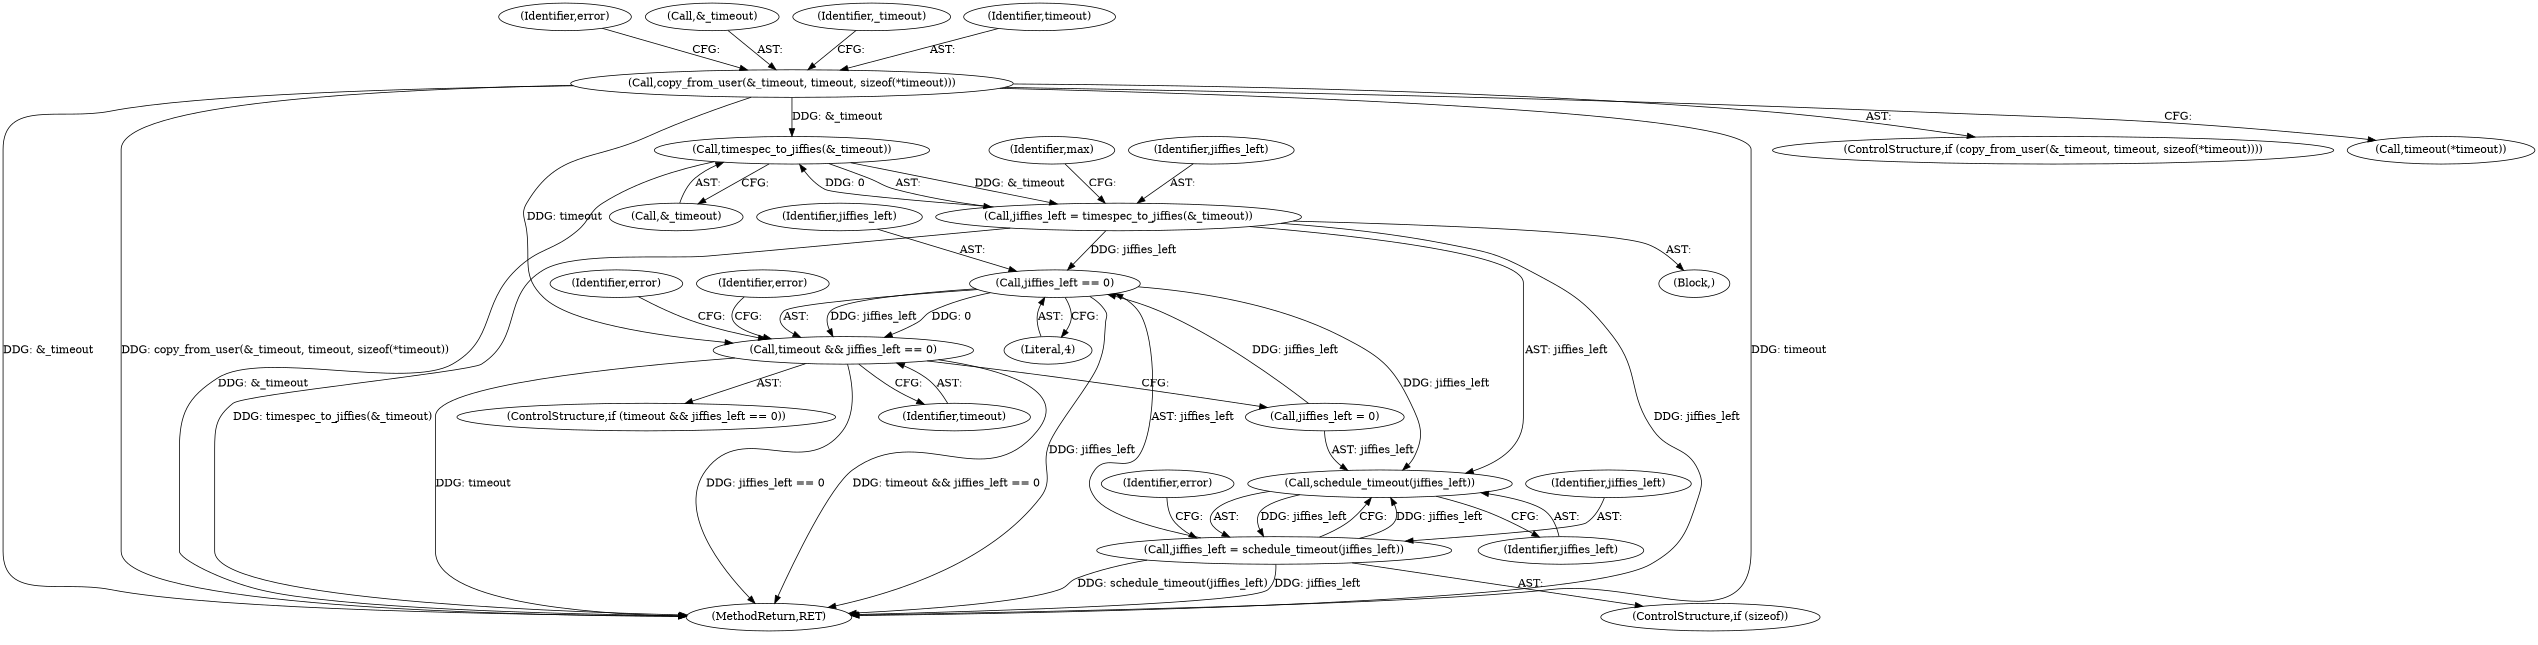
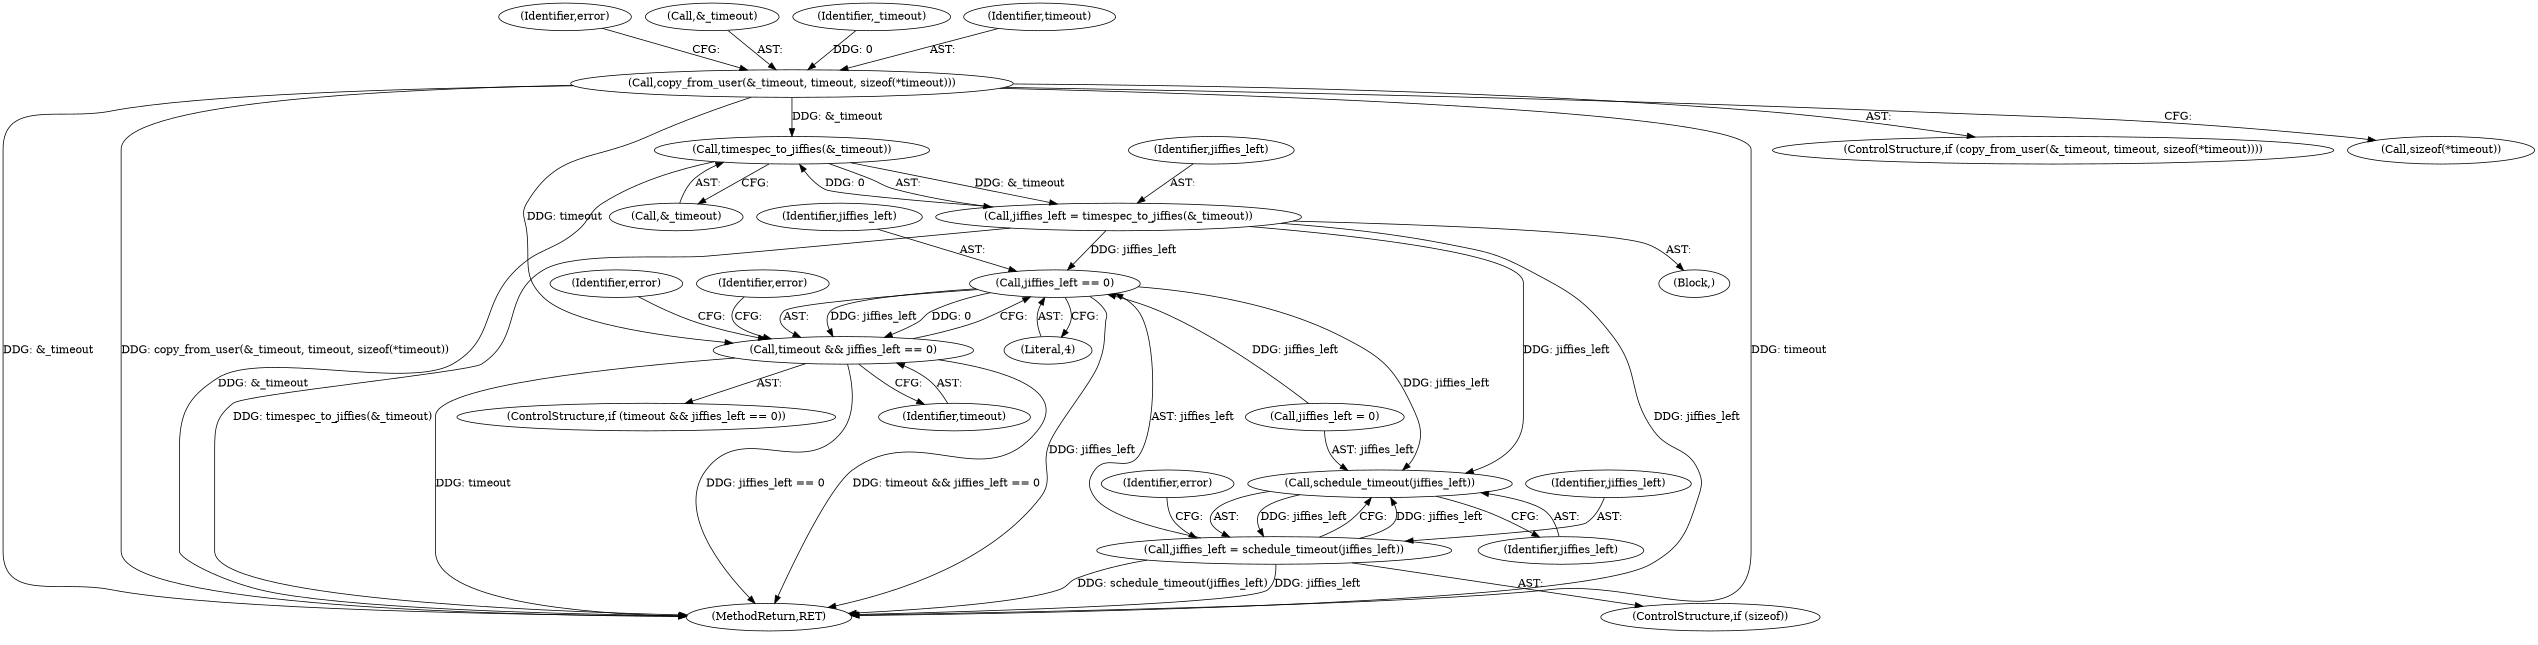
edge "(Identifier,_timeout)" -> "(Call,copy_from_user(&_timeout, timeout, sizeof(*timeout)))": label "CFG: " -> "DDG: 0"
node "(Identifier,max)": removed
node "(Call,timeout(*timeout))": label "(Call,timeout(*timeout))" -> "(Call,sizeof(*timeout))"
edge "(Call,jiffies_left = timespec_to_jiffies(&_timeout))" -> "(Call,schedule_timeout(jiffies_left))": label "AST: jiffies_left" -> "DDG: jiffies_left"
edge "(Call,timeout && jiffies_left == 0)" -> "(Call,jiffies_left = 0)": now "(Call,timeout && jiffies_left == 0)" -> "(Call,jiffies_left == 0)"
